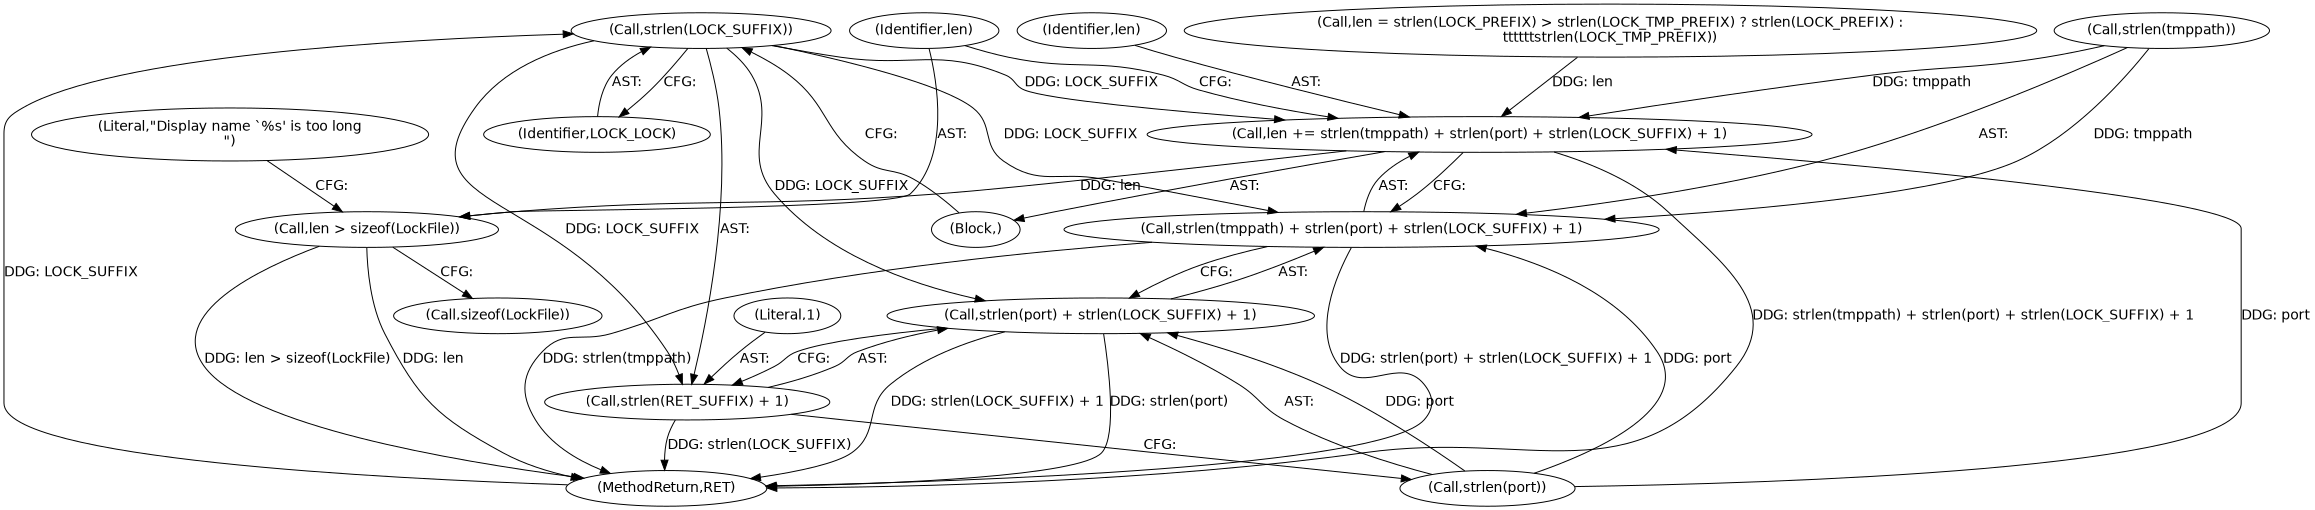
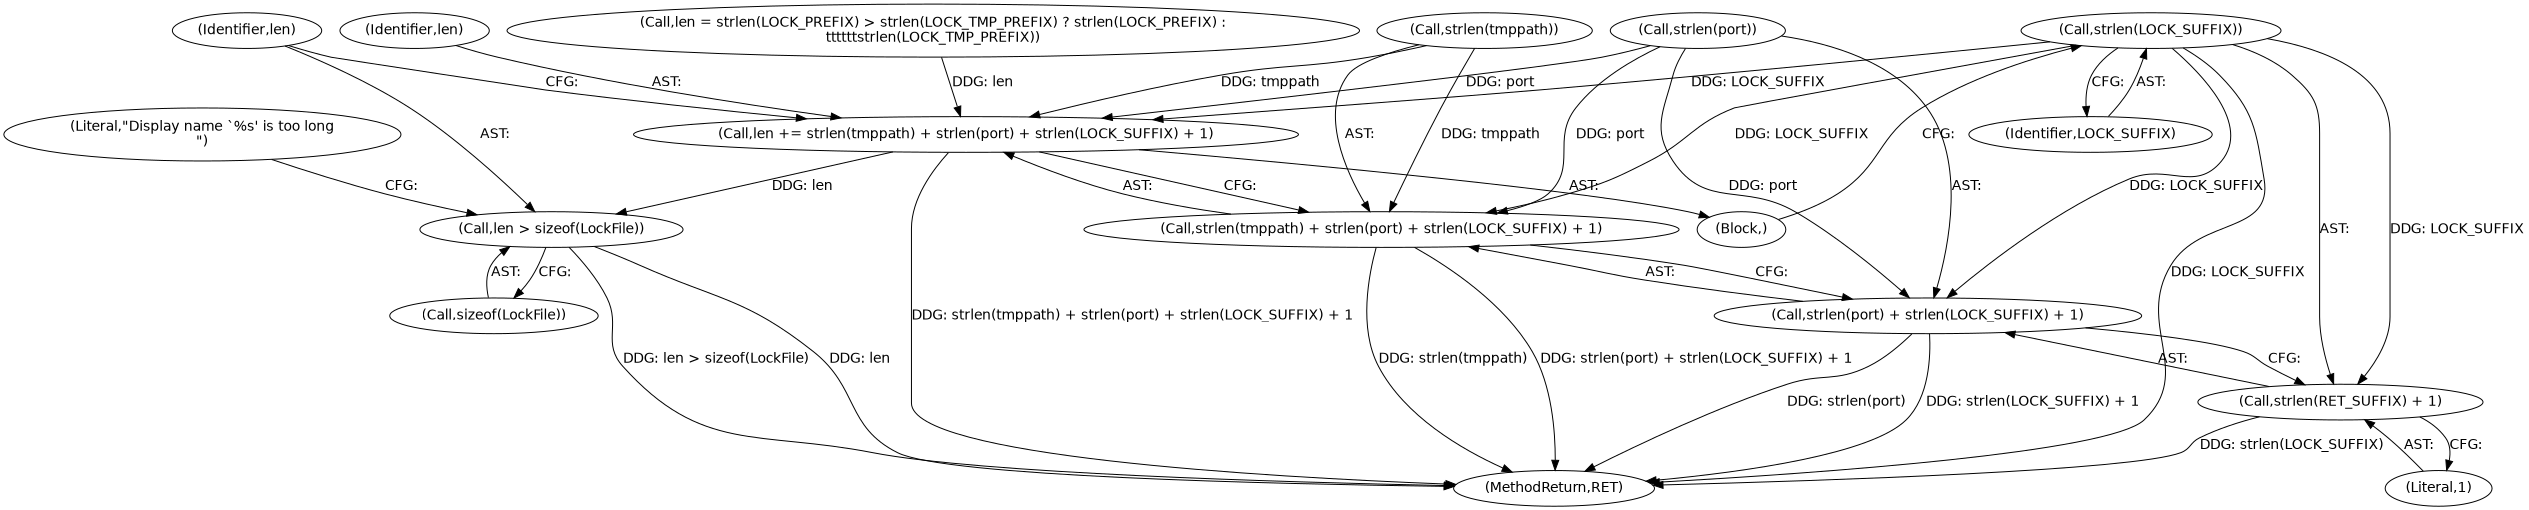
node "(Identifier,LOCK_LOCK)": label "(Identifier,LOCK_LOCK)" -> "(Identifier,LOCK_SUFFIX)"
edge "(MethodReturn,RET)" -> "(Call,strlen(LOCK_SUFFIX))": reversed
edge "(Call,sizeof(LockFile))" -> "(Call,len > sizeof(LockFile))": added, label "AST:"
edge "(Call,strlen(RET_SUFFIX) + 1)" -> "(Call,strlen(port))": now "(Call,strlen(RET_SUFFIX) + 1)" -> "(Literal,1)"
